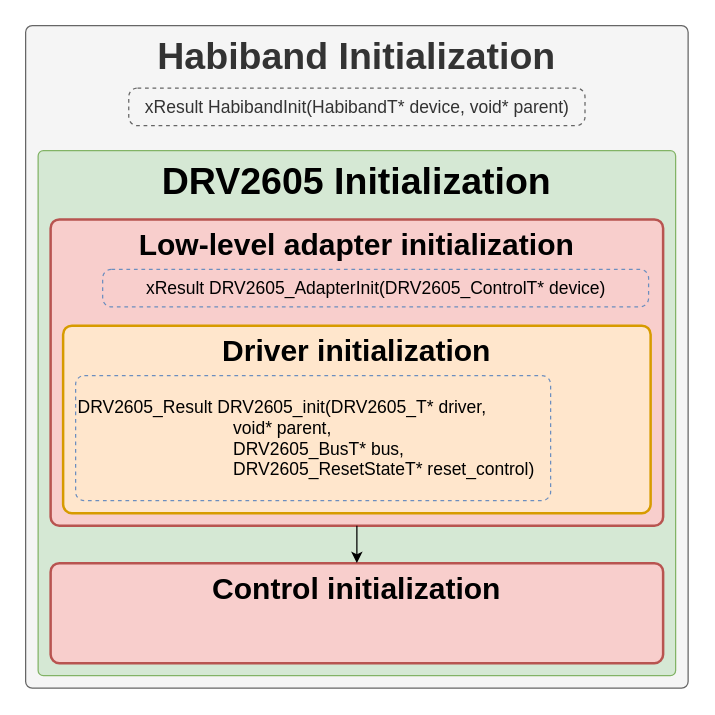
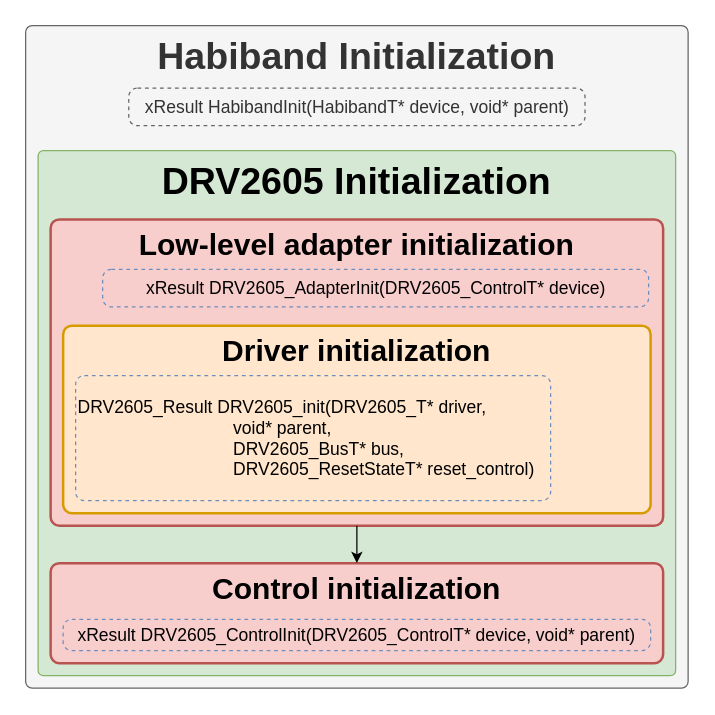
node "xResult DRV2605_ControlInit(DRV2605_ControlT* device, void* parent)": added
